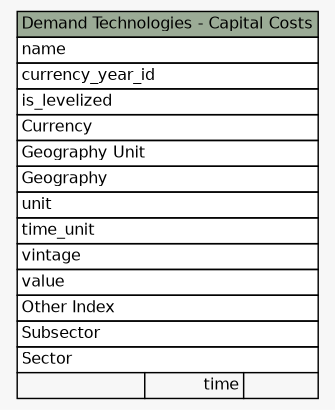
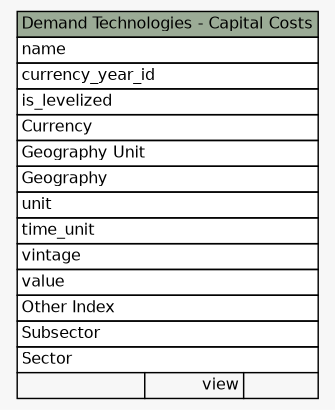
node "Demand Technologies - Capital Costs": text "time" -> "view"
